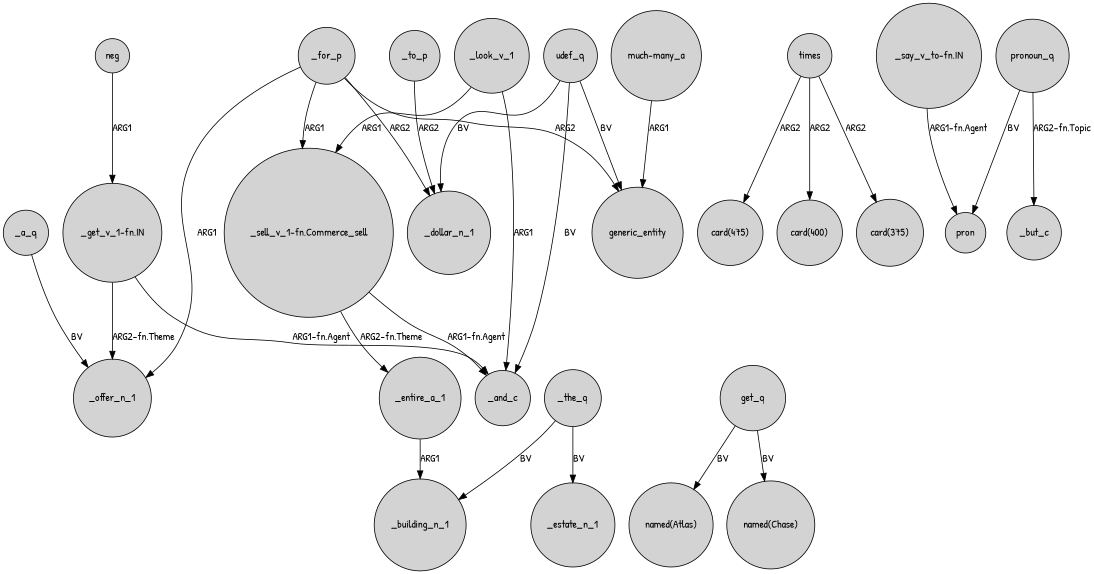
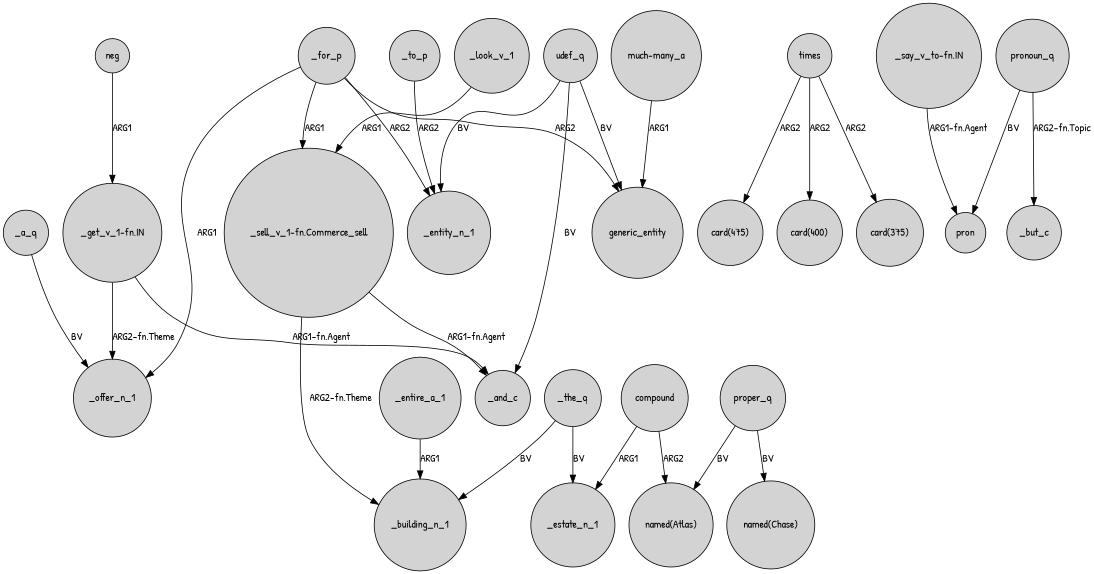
edge "_look_v_1" -> "_and_c": removed, label "ARG1"
node "_dollar_n_1": label "_dollar_n_1" -> "_entity_n_1"
edge "_sell_v_1-fn.Commerce_sell" -> "_entire_a_1": now "_sell_v_1-fn.Commerce_sell" -> "_building_n_1"
node "compound": added
node "get_q": label "get_q" -> "proper_q"
